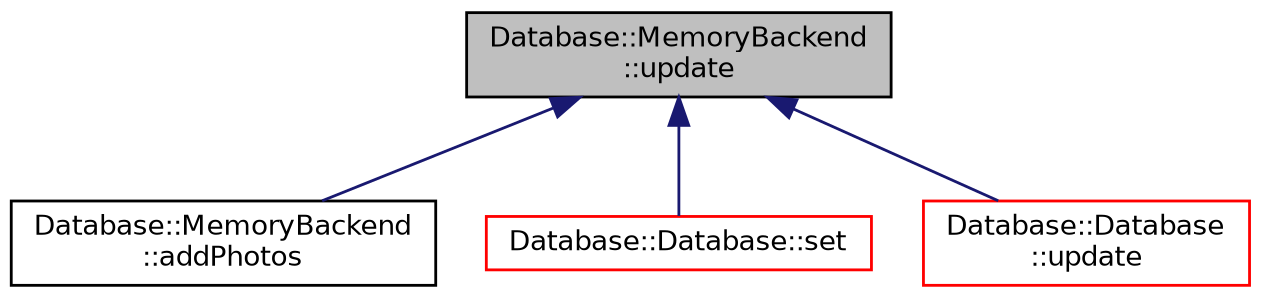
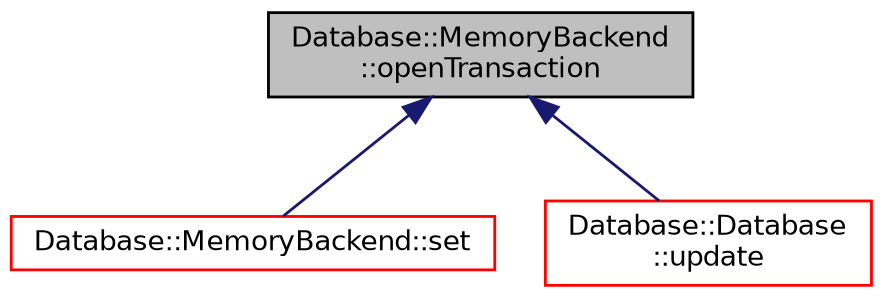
node "Database::MemoryBackend ::update": label "Database::MemoryBackend ::update" -> "Database::MemoryBackend ::openTransaction"
node "Database::MemoryBackend ::addPhotos": removed
node "Database::Database::set": label "Database::Database::set" -> "Database::MemoryBackend::set"
